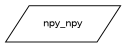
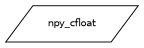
node "npy_npy": label "npy_npy" -> "npy_cfloat"
